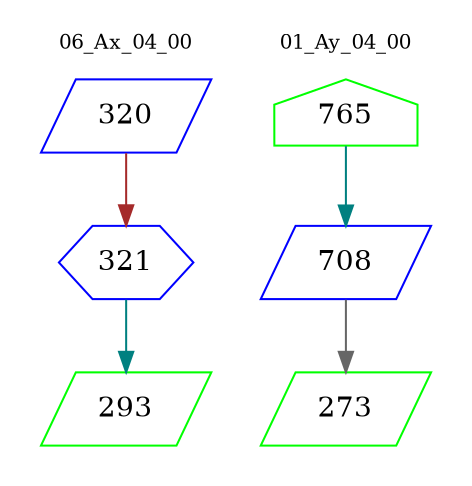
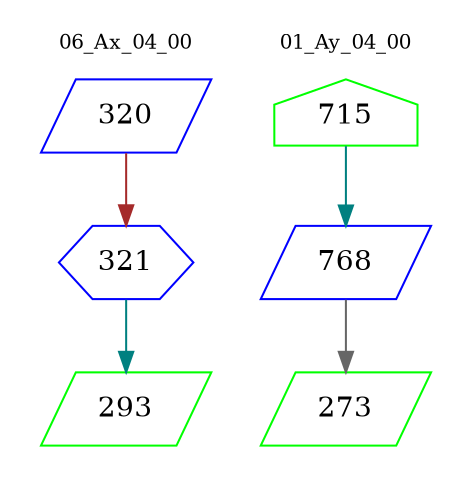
node "765": label "765" -> "715"
node "708": label "708" -> "768"
